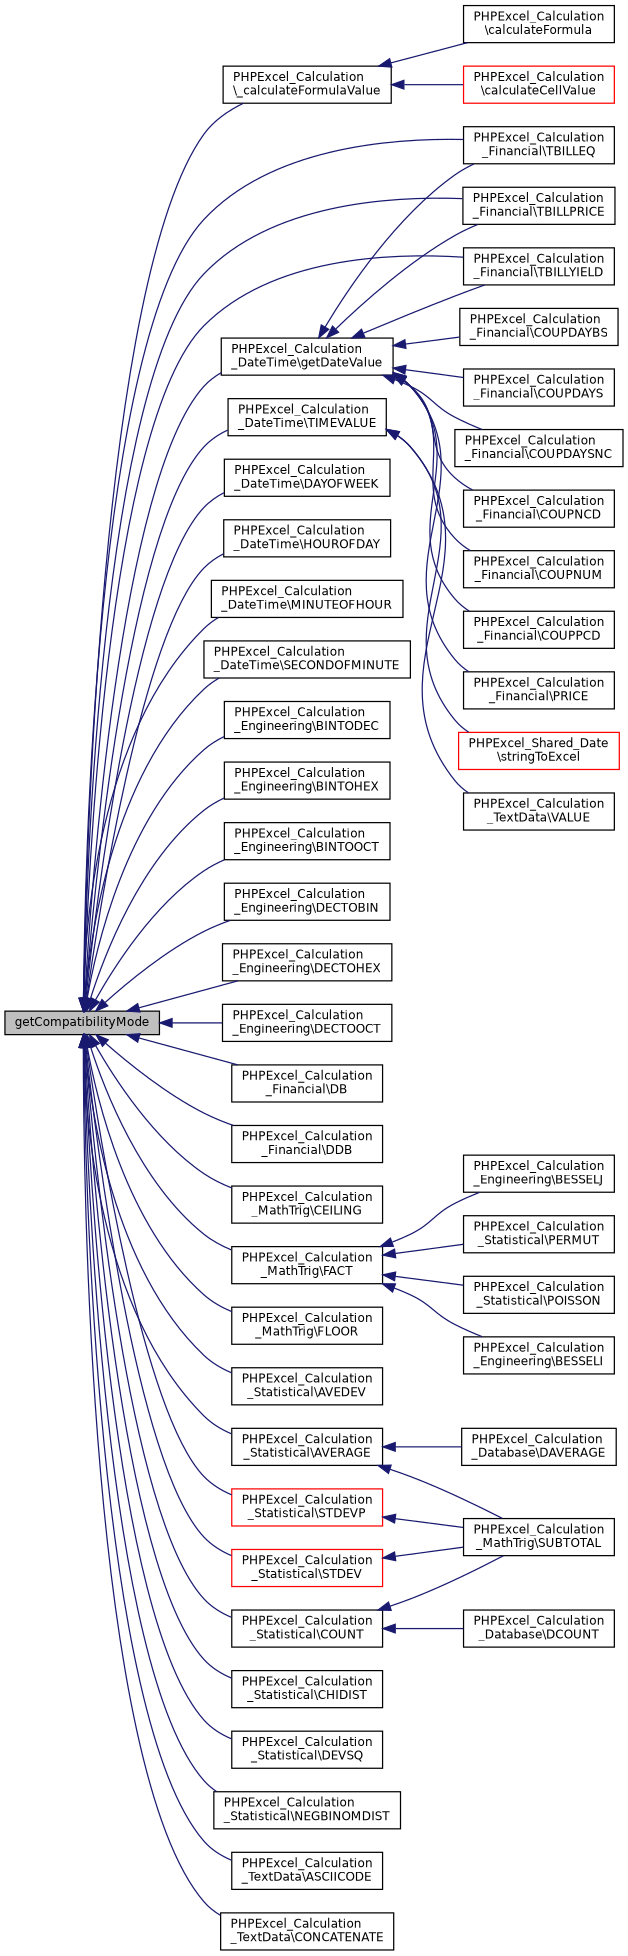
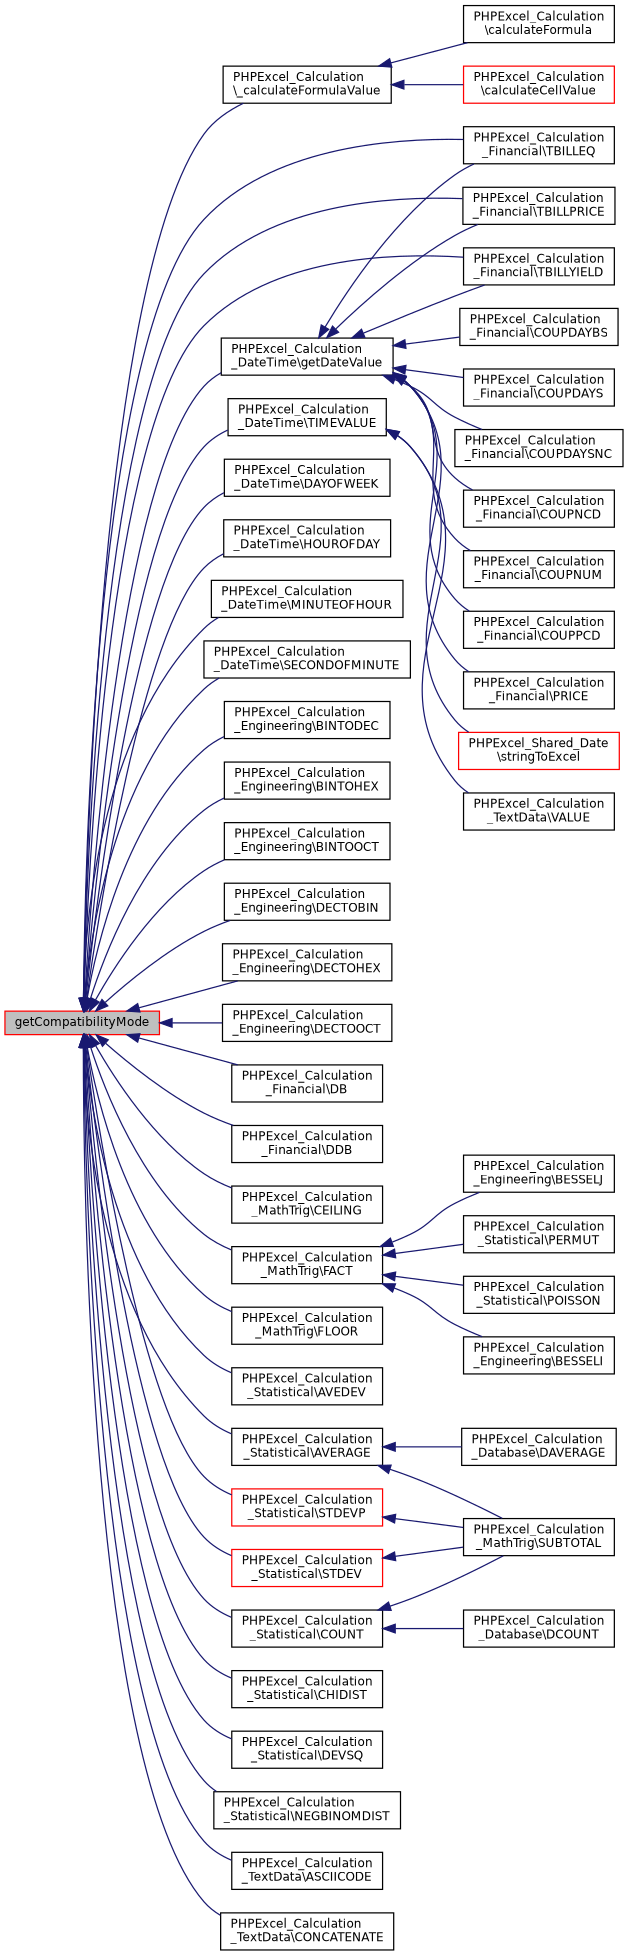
node "getCompatibilityMode": color black -> red
